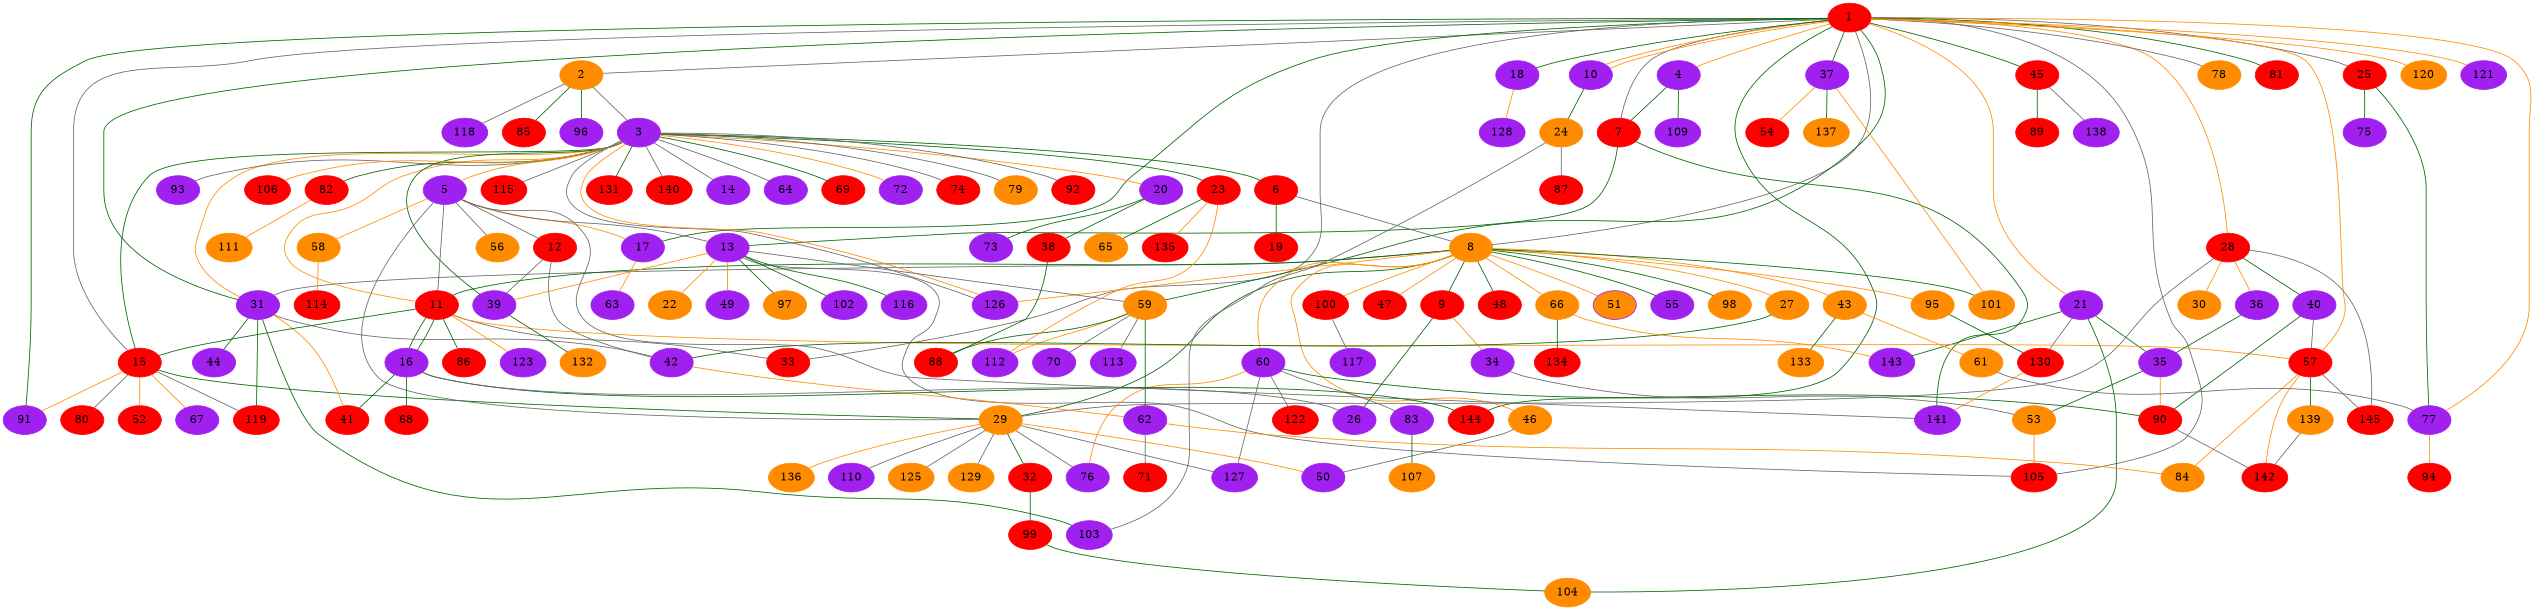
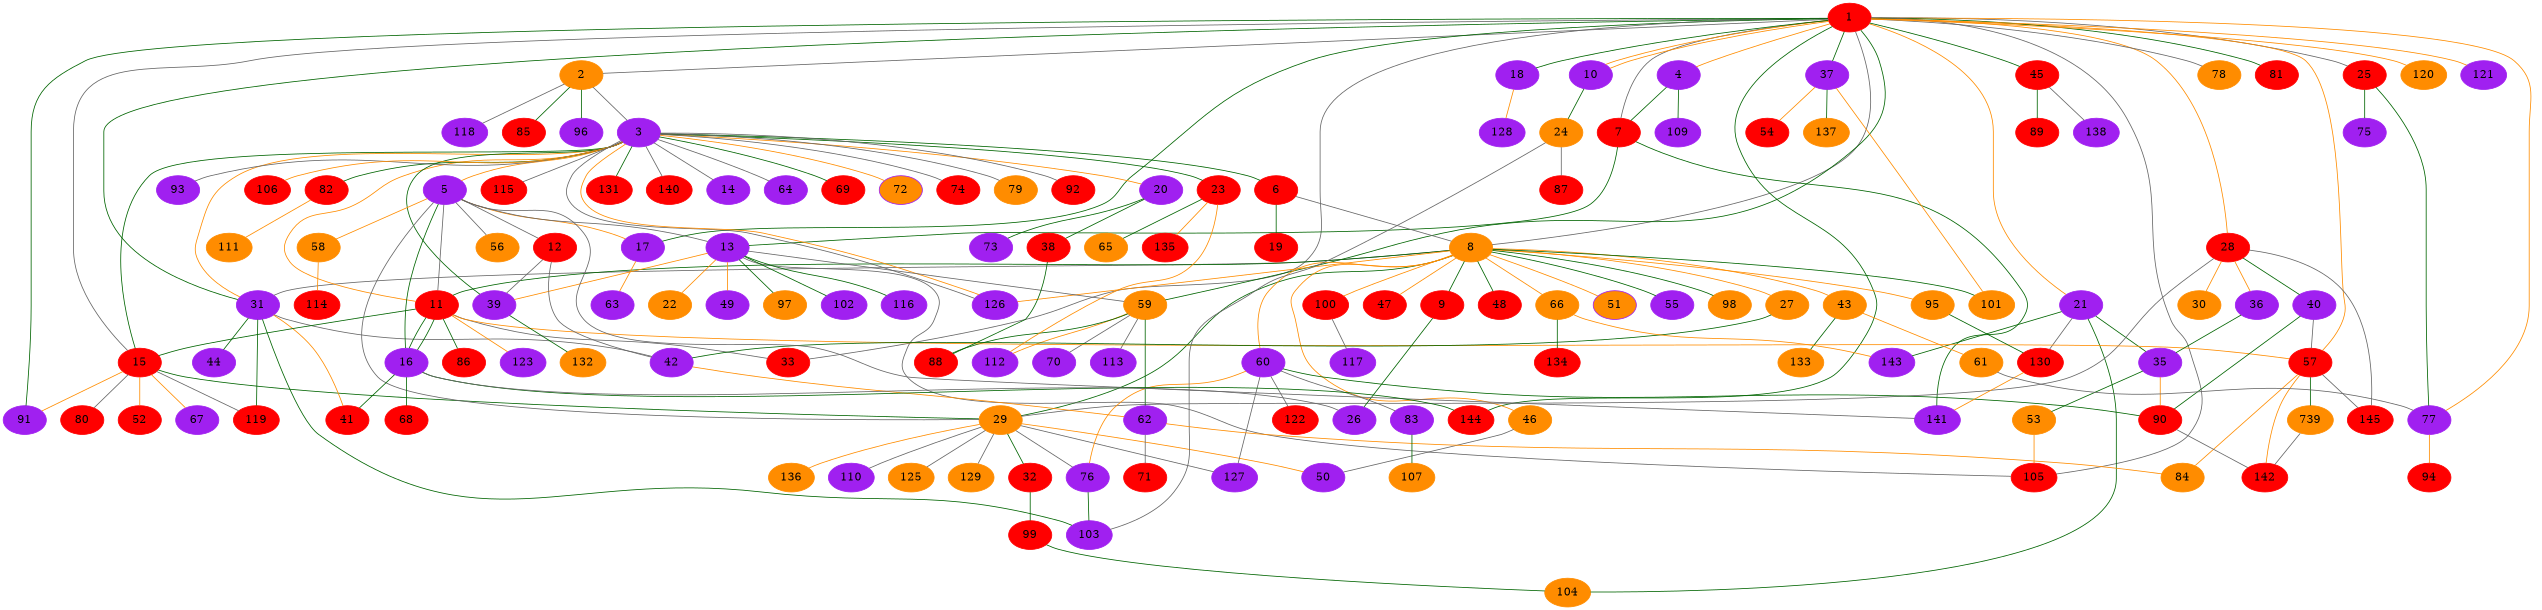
node "72": fillcolor purple -> darkorange
edge "5" -- "16": added
node "34": removed
node "139": label "139" -> "739"
edge "76" -- "103": added
